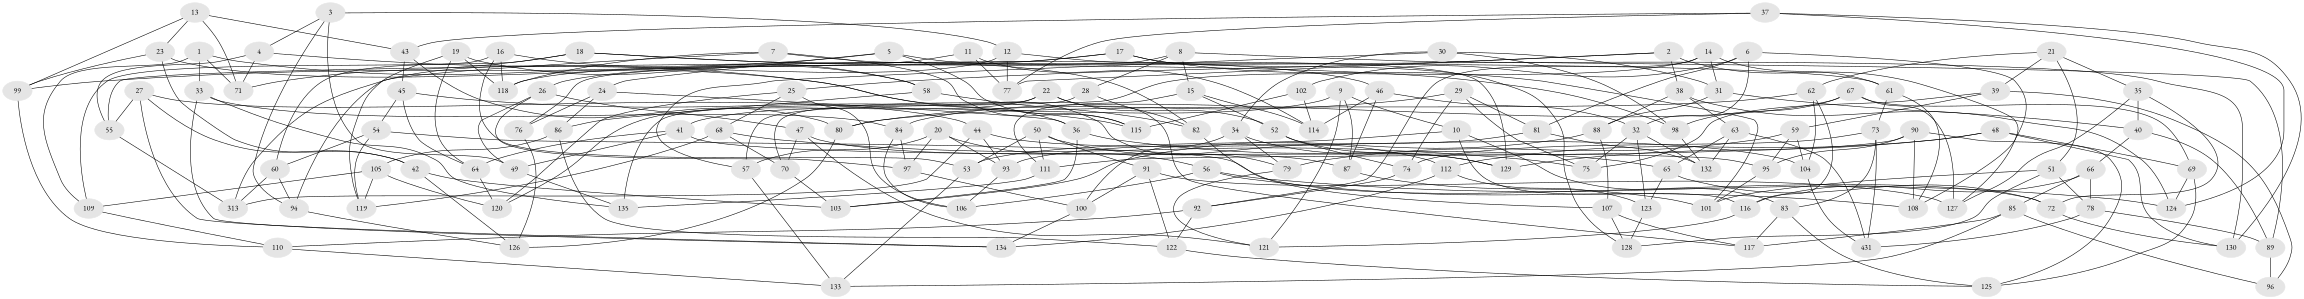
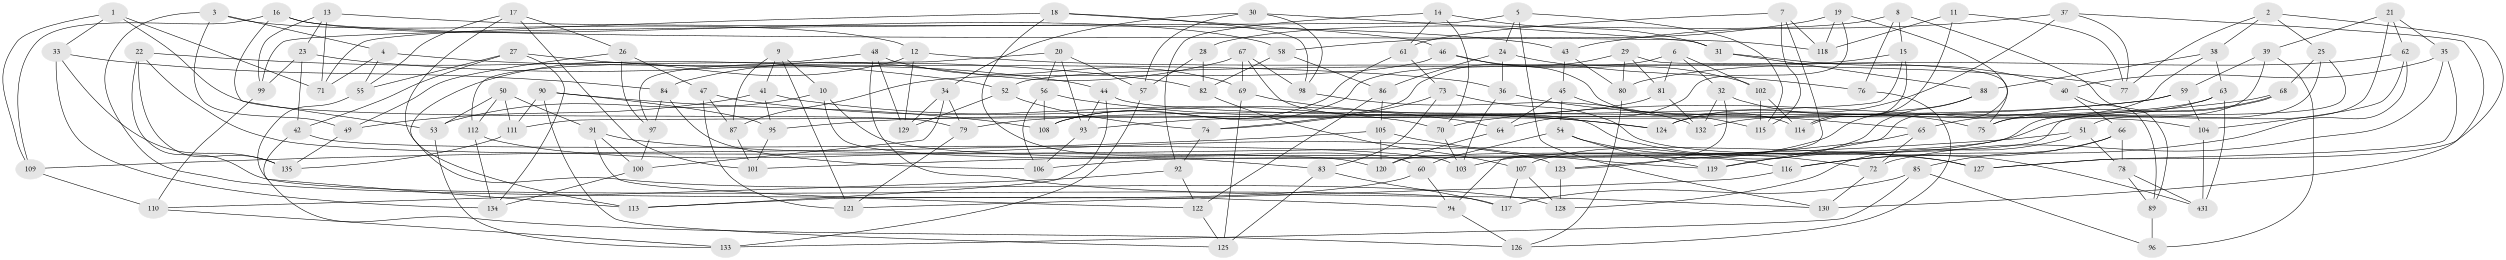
edge "46" -- "32": now "46" -- "102"
node "313": label "313" -> "113"
